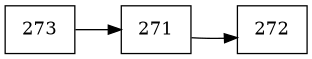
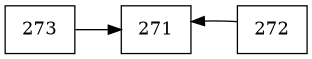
edge "271" -> "272": reversed
